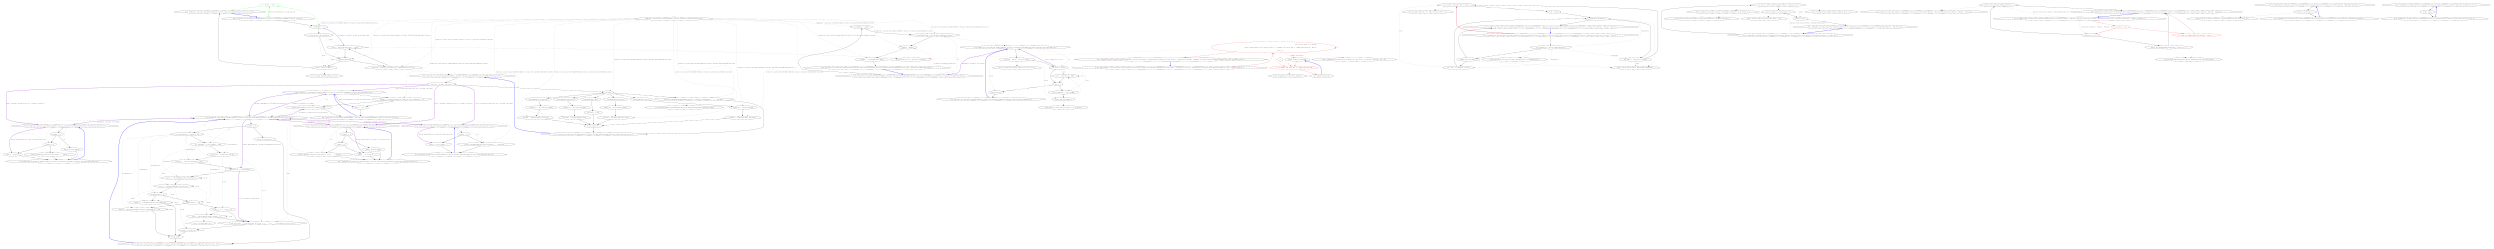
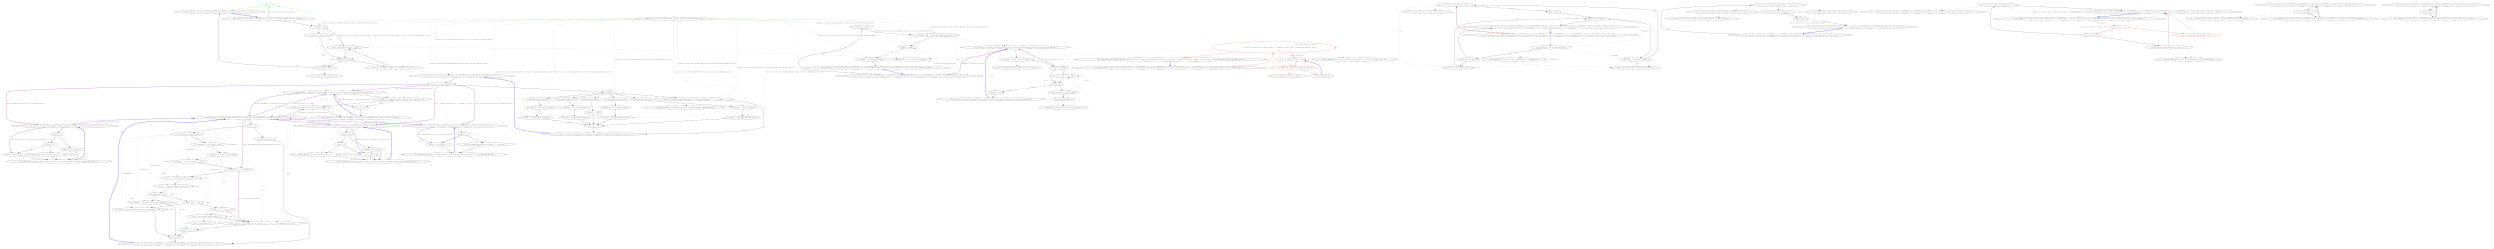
node "Entry System.Array.CopyTo(System.Array, int)": removed
